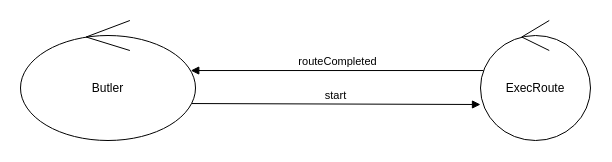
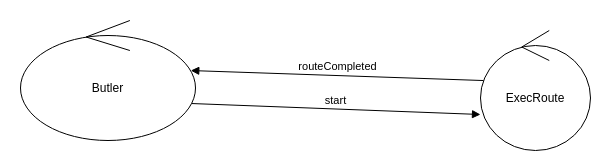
node "ExecRoute": moved (536, 81) -> (536, 91)
